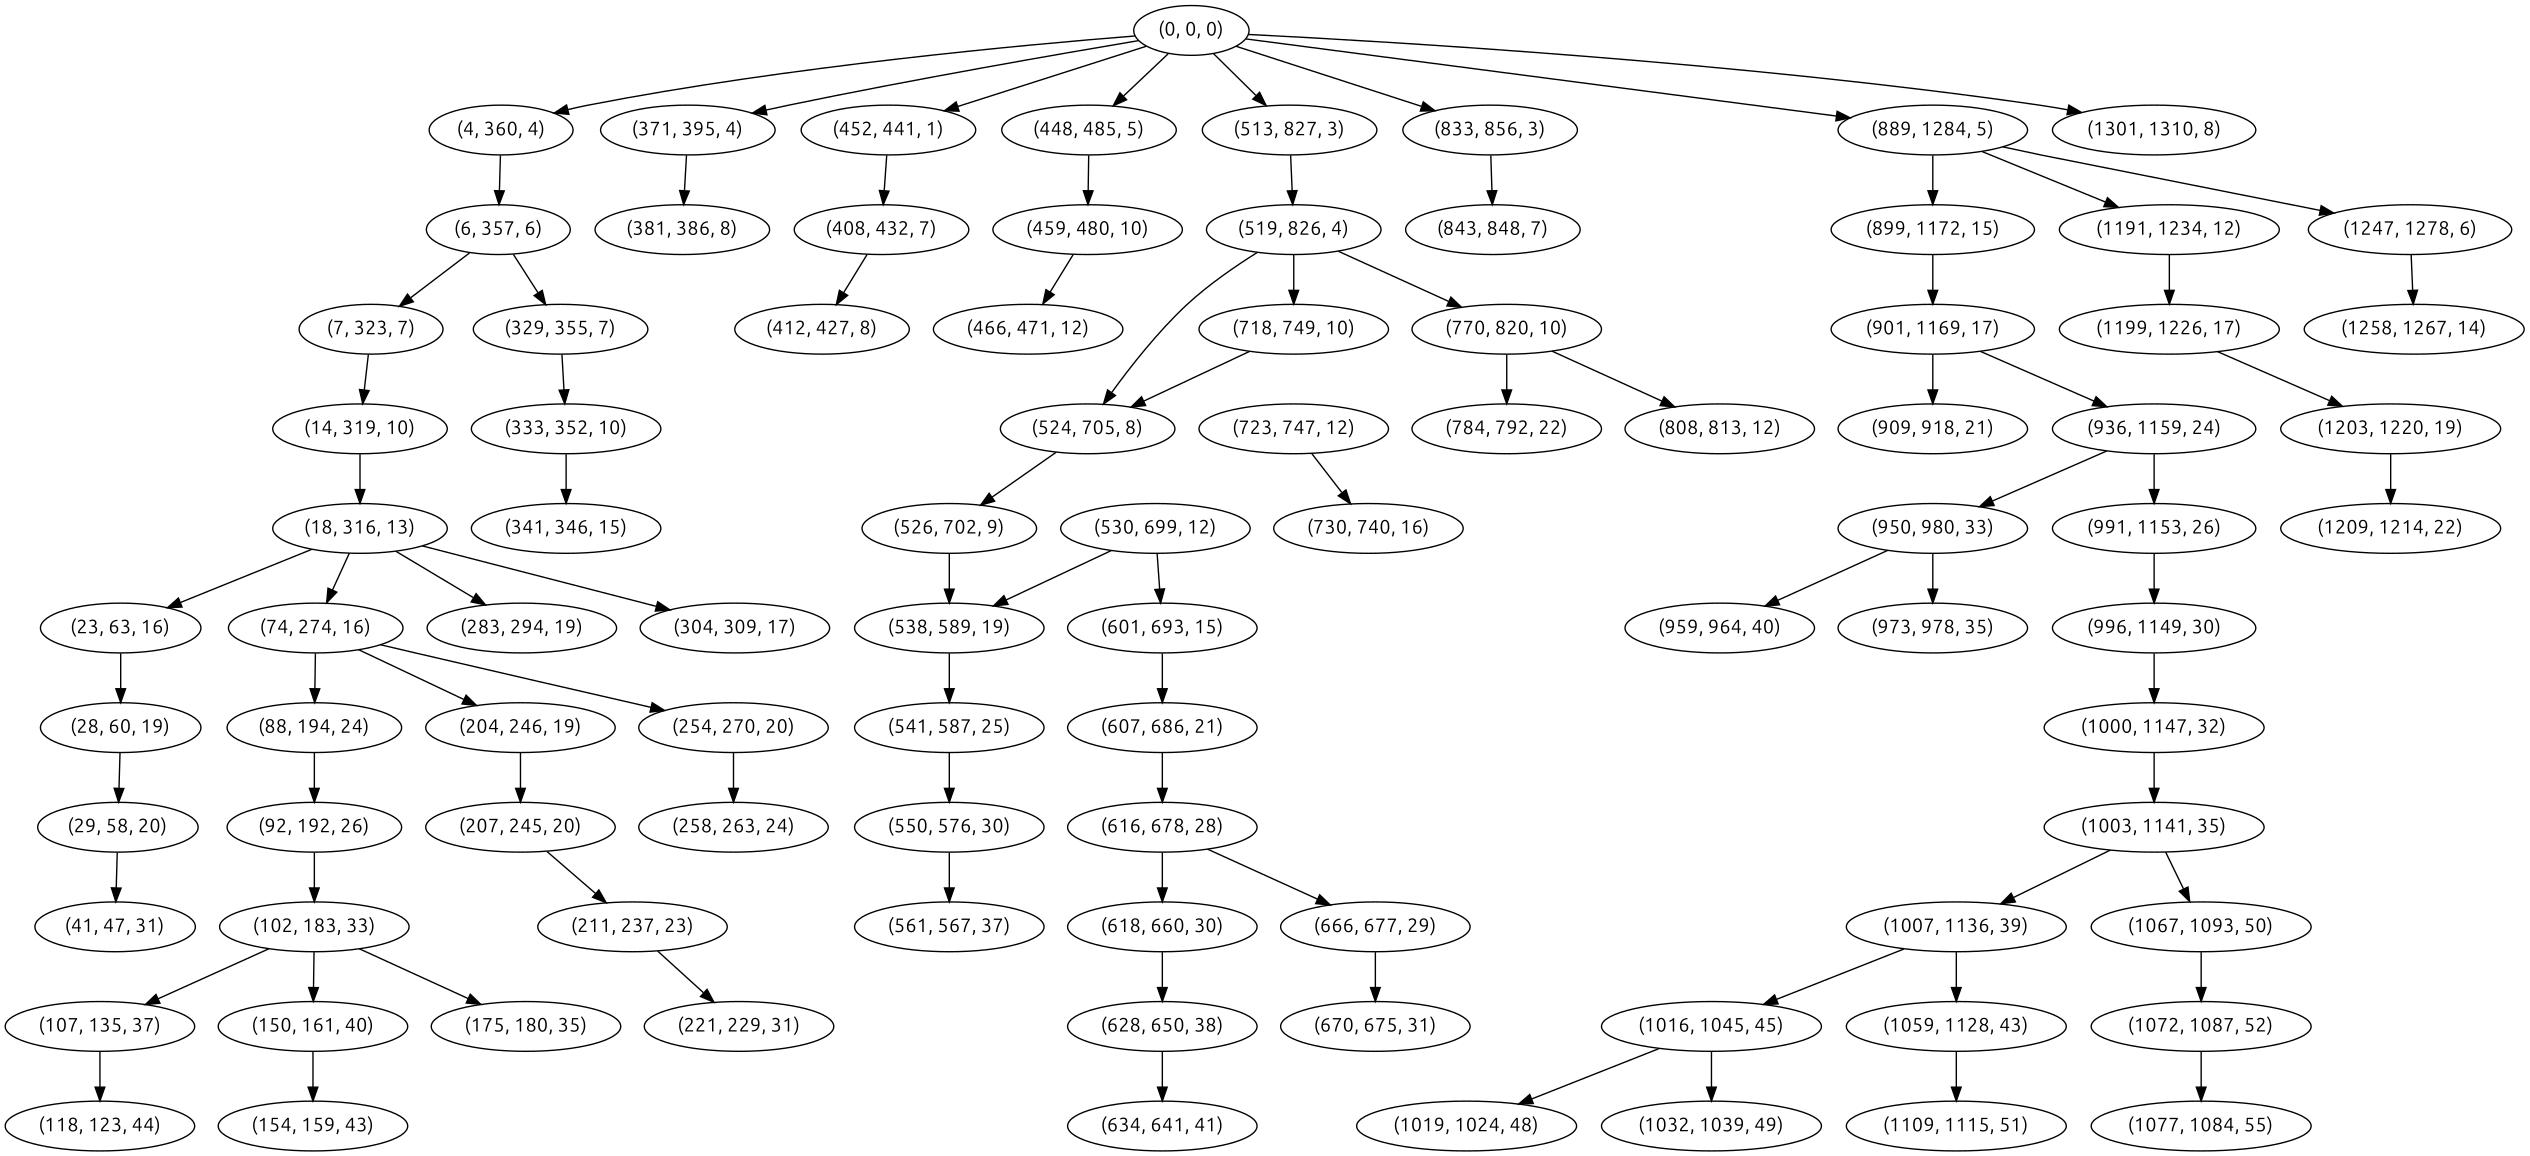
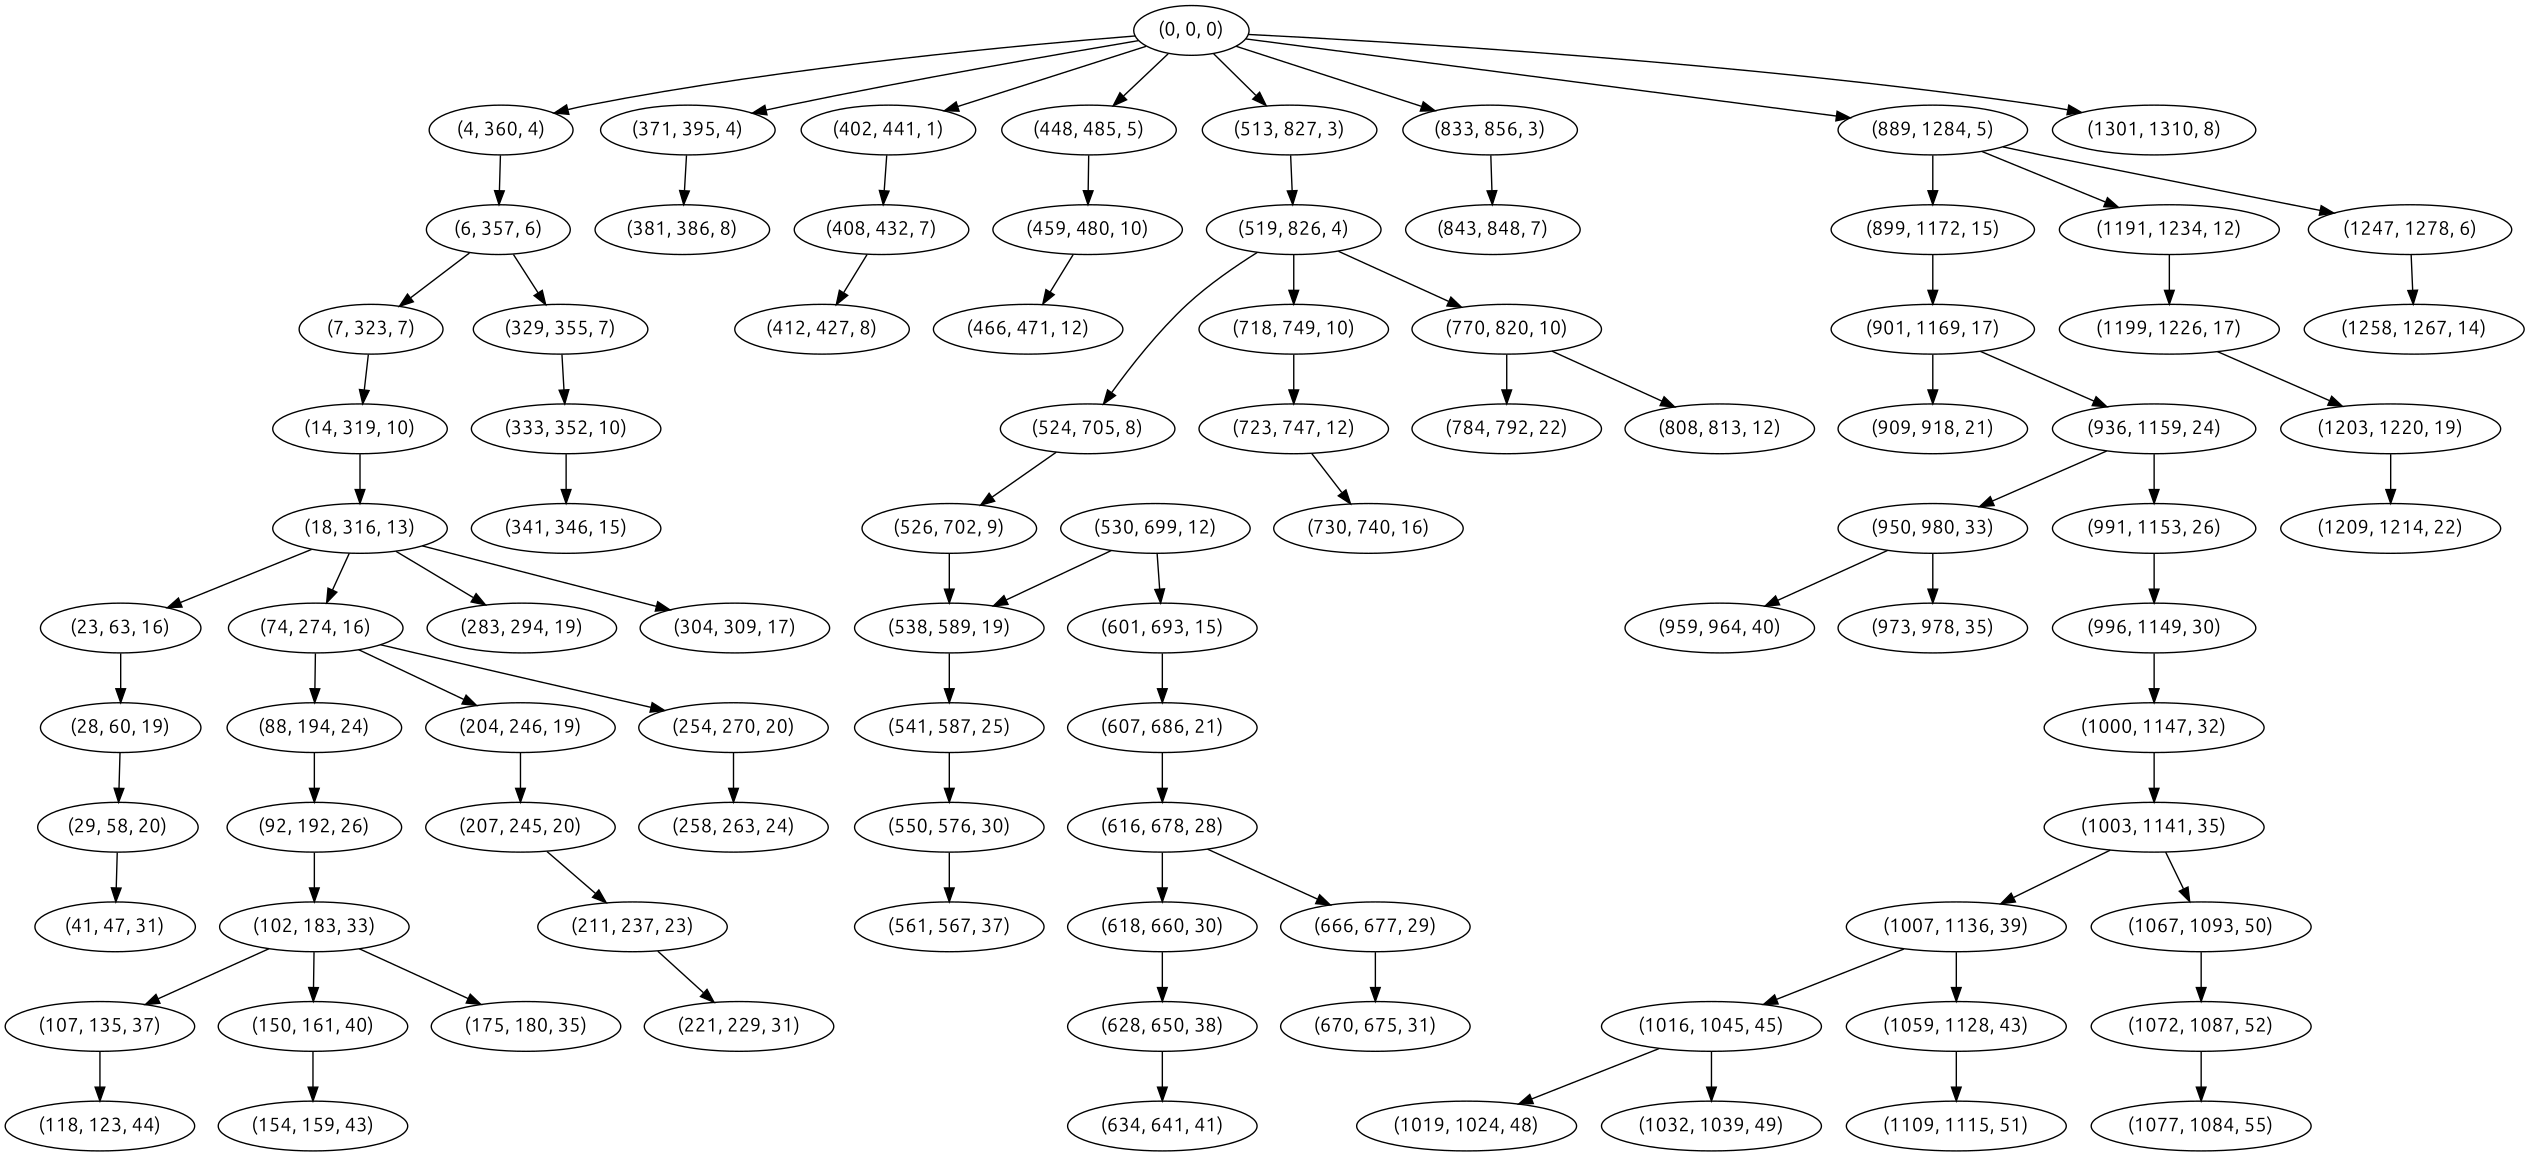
node "(452, 441, 1)": label "(452, 441, 1)" -> "(402, 441, 1)"
edge "(718, 749, 10)" -> "(524, 705, 8)": now "(718, 749, 10)" -> "(723, 747, 12)"
